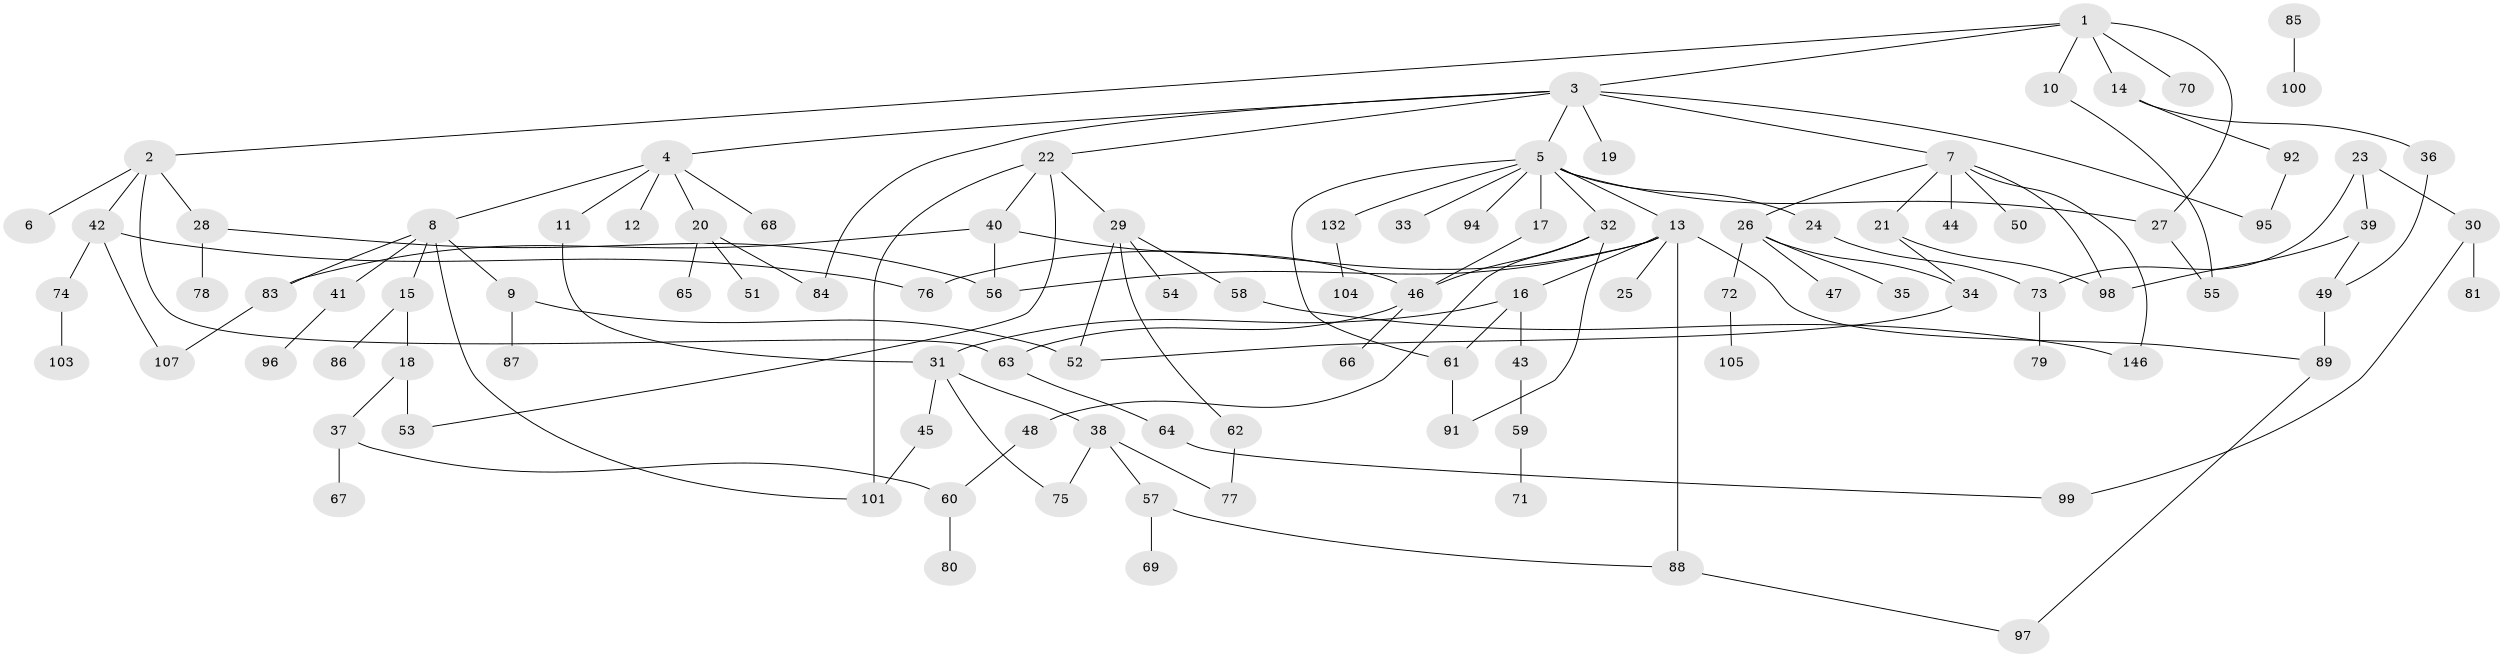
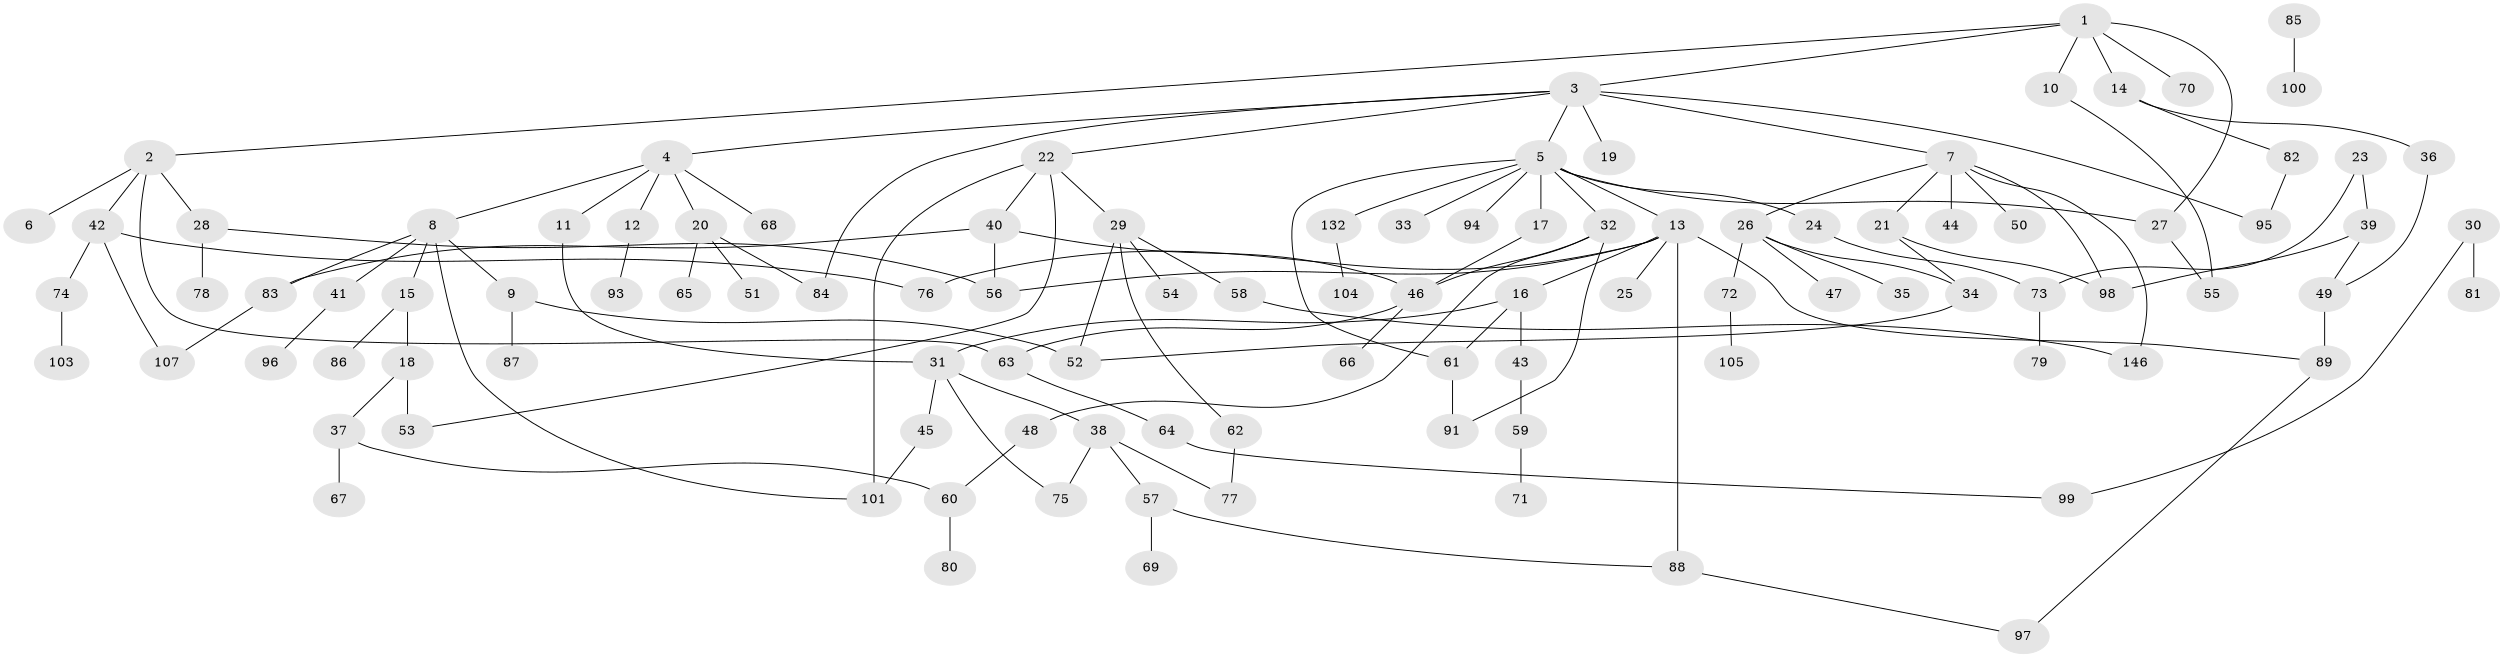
node "92": label "92" -> "82"
edge "23" -- "30": removed
node "93": added
